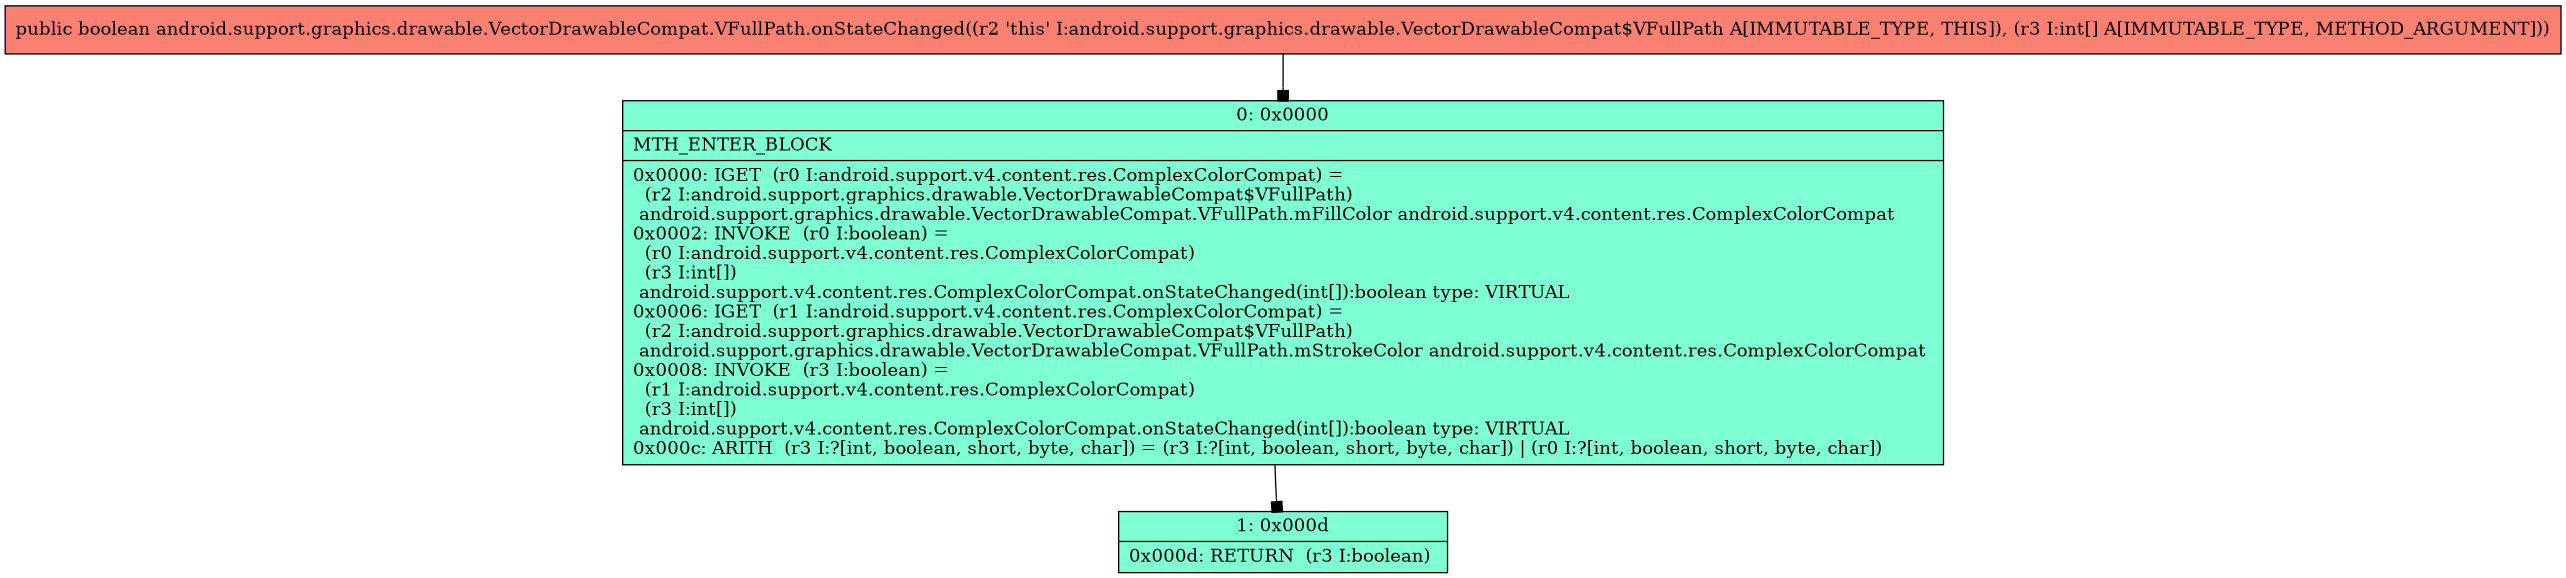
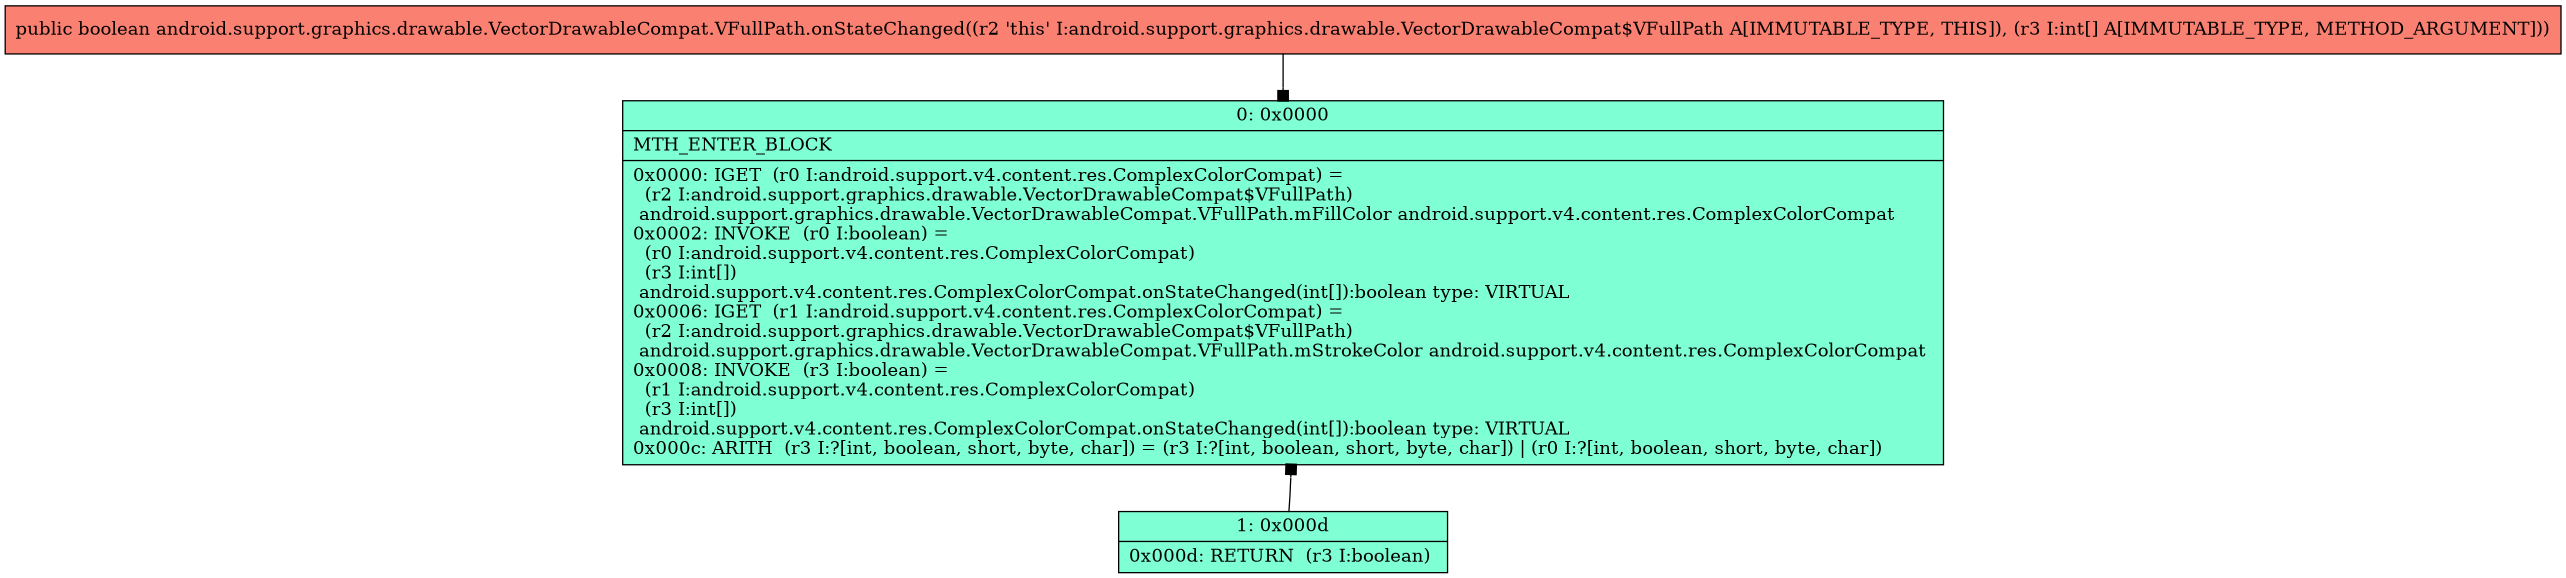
edge "0: 0x0000" -> "1: 0x000d": reversed
